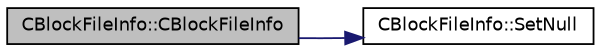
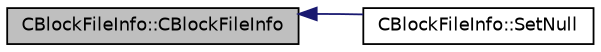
edge "CBlockFileInfo::CBlockFileInfo" -> "CBlockFileInfo::SetNull": reversed
